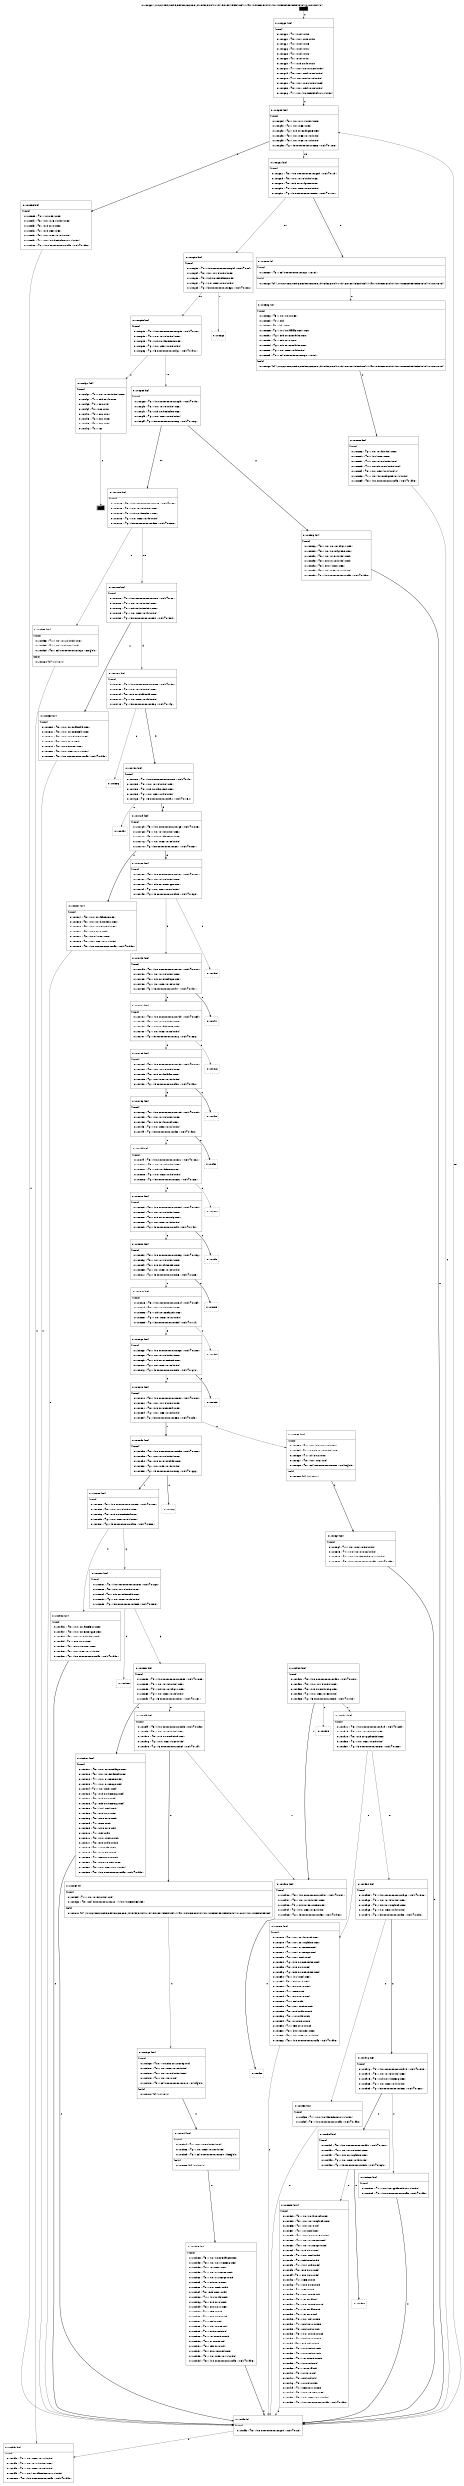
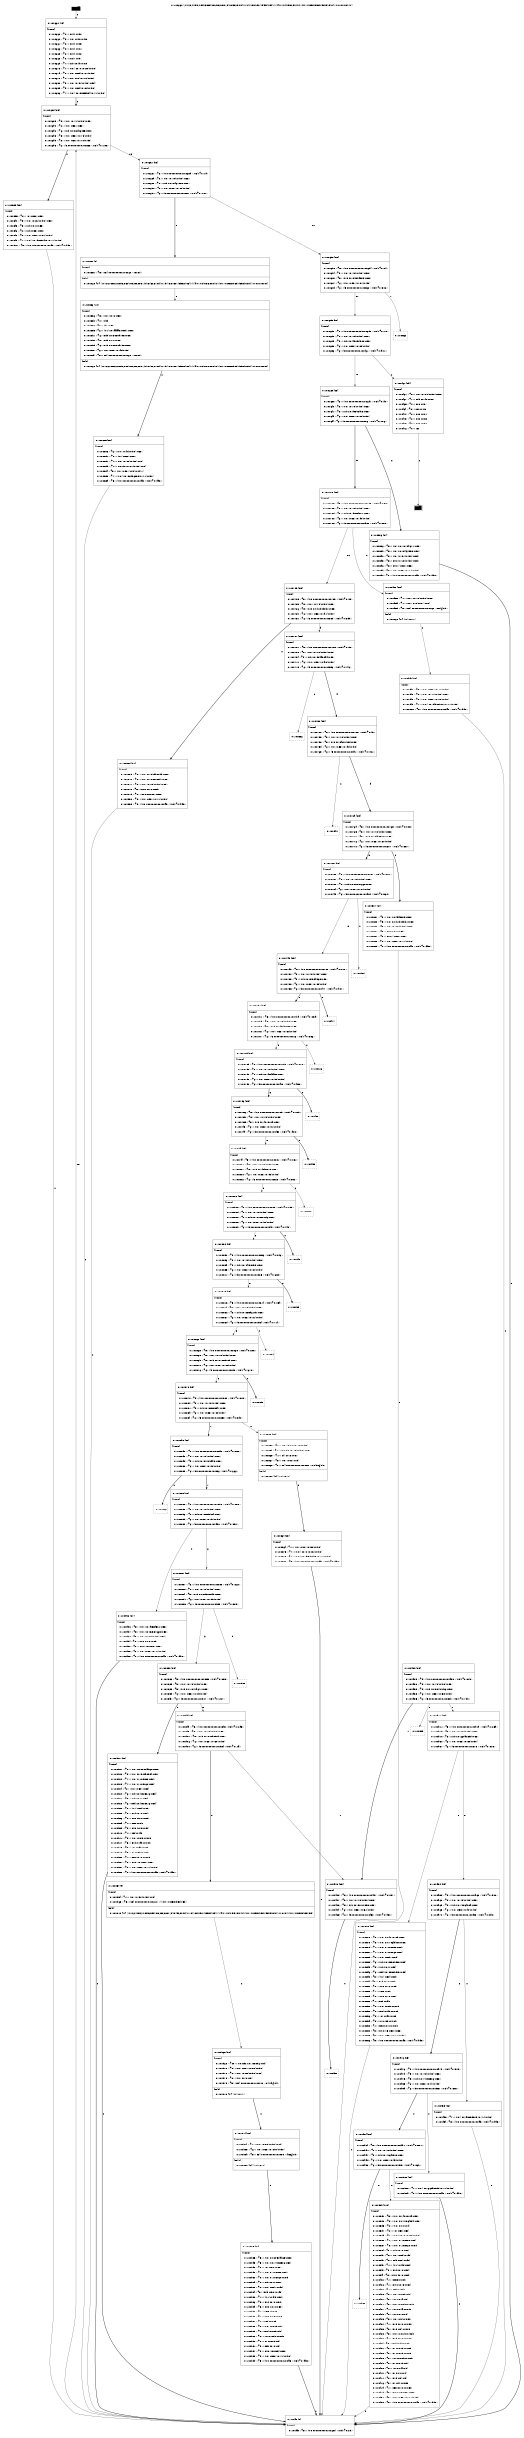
edge "0x401ffa [5]" -> "0x4019f2 [21]": reversed
